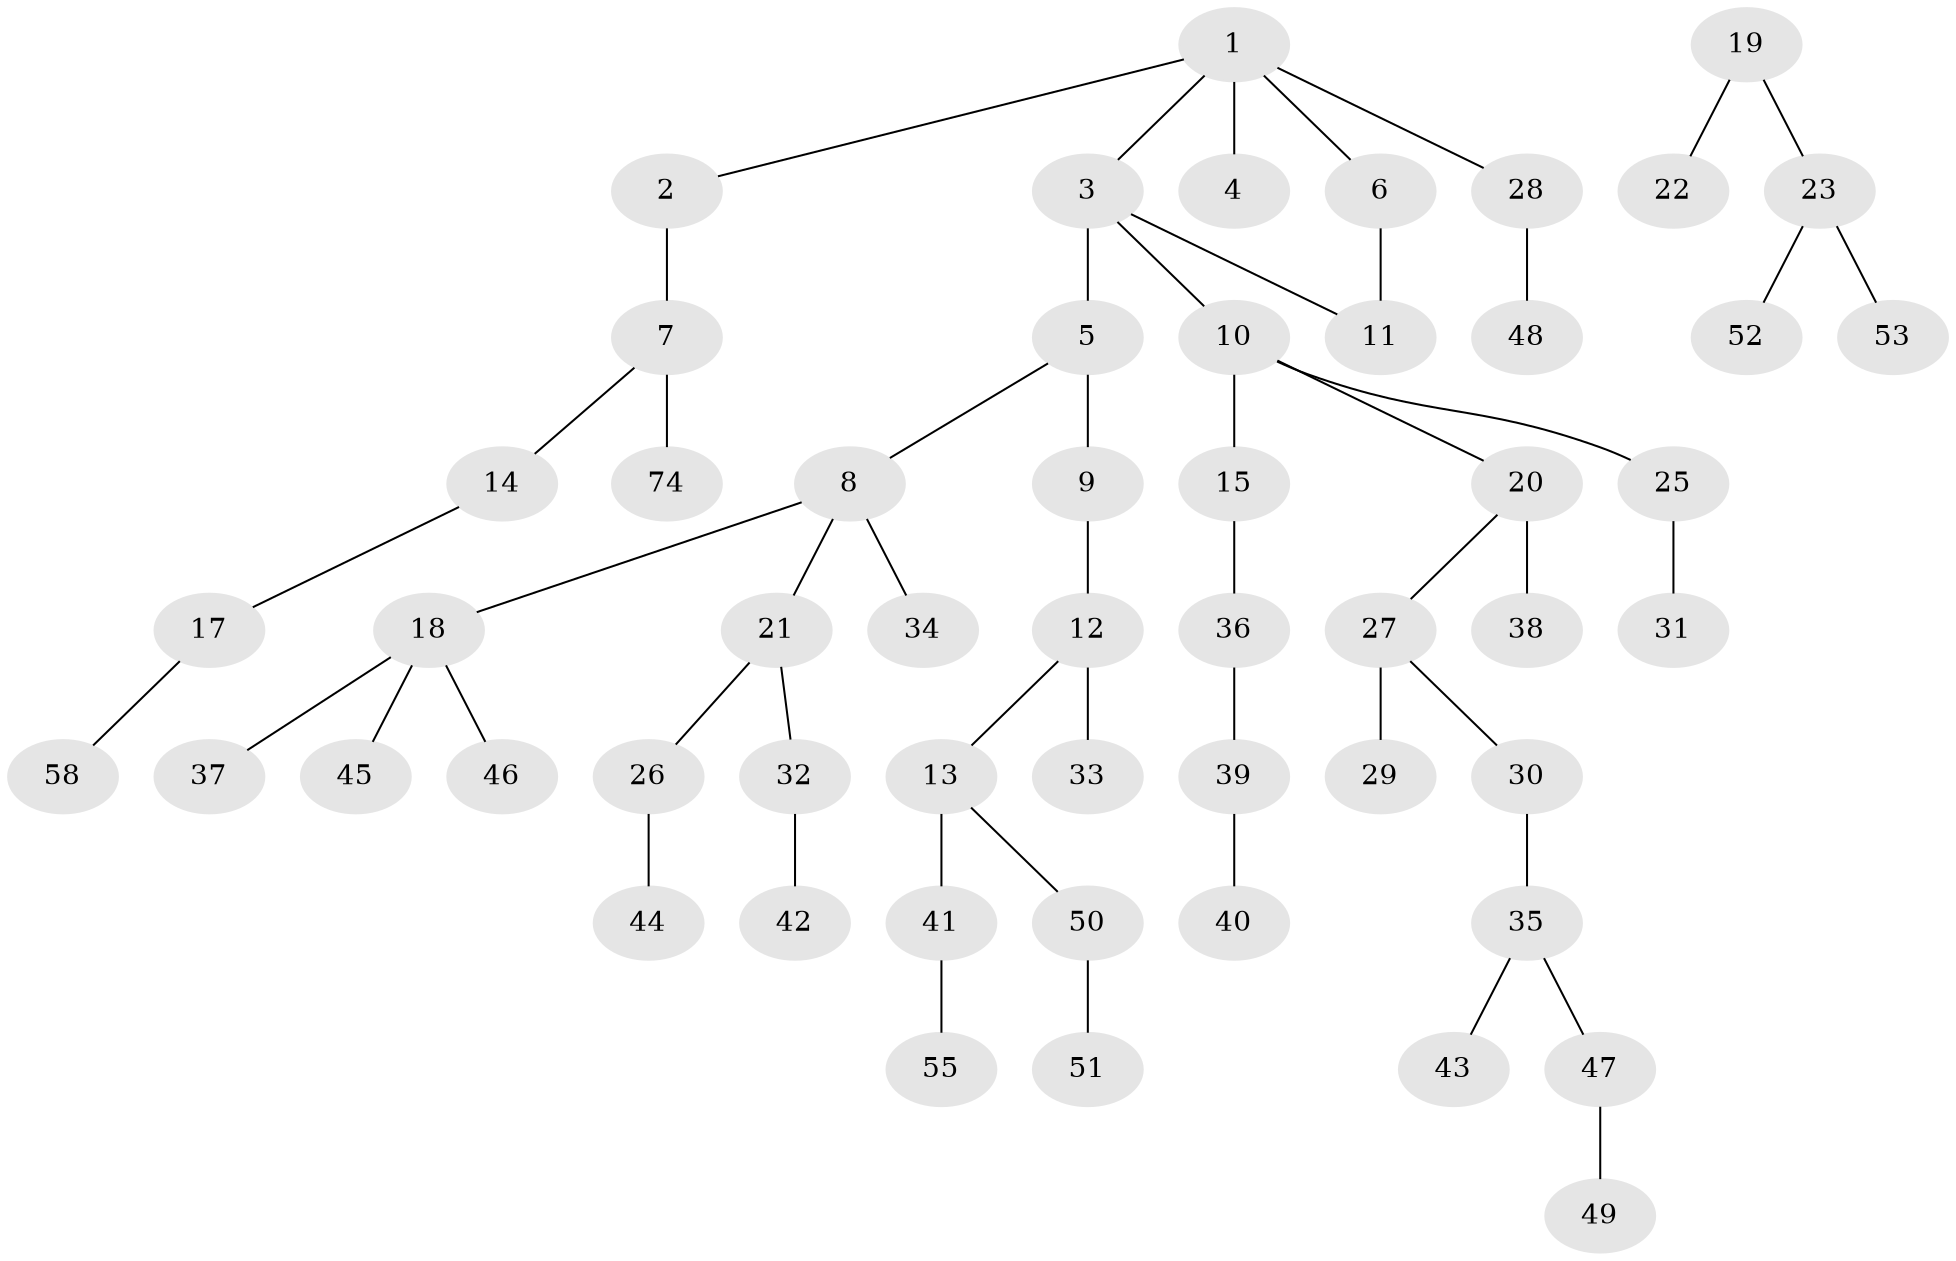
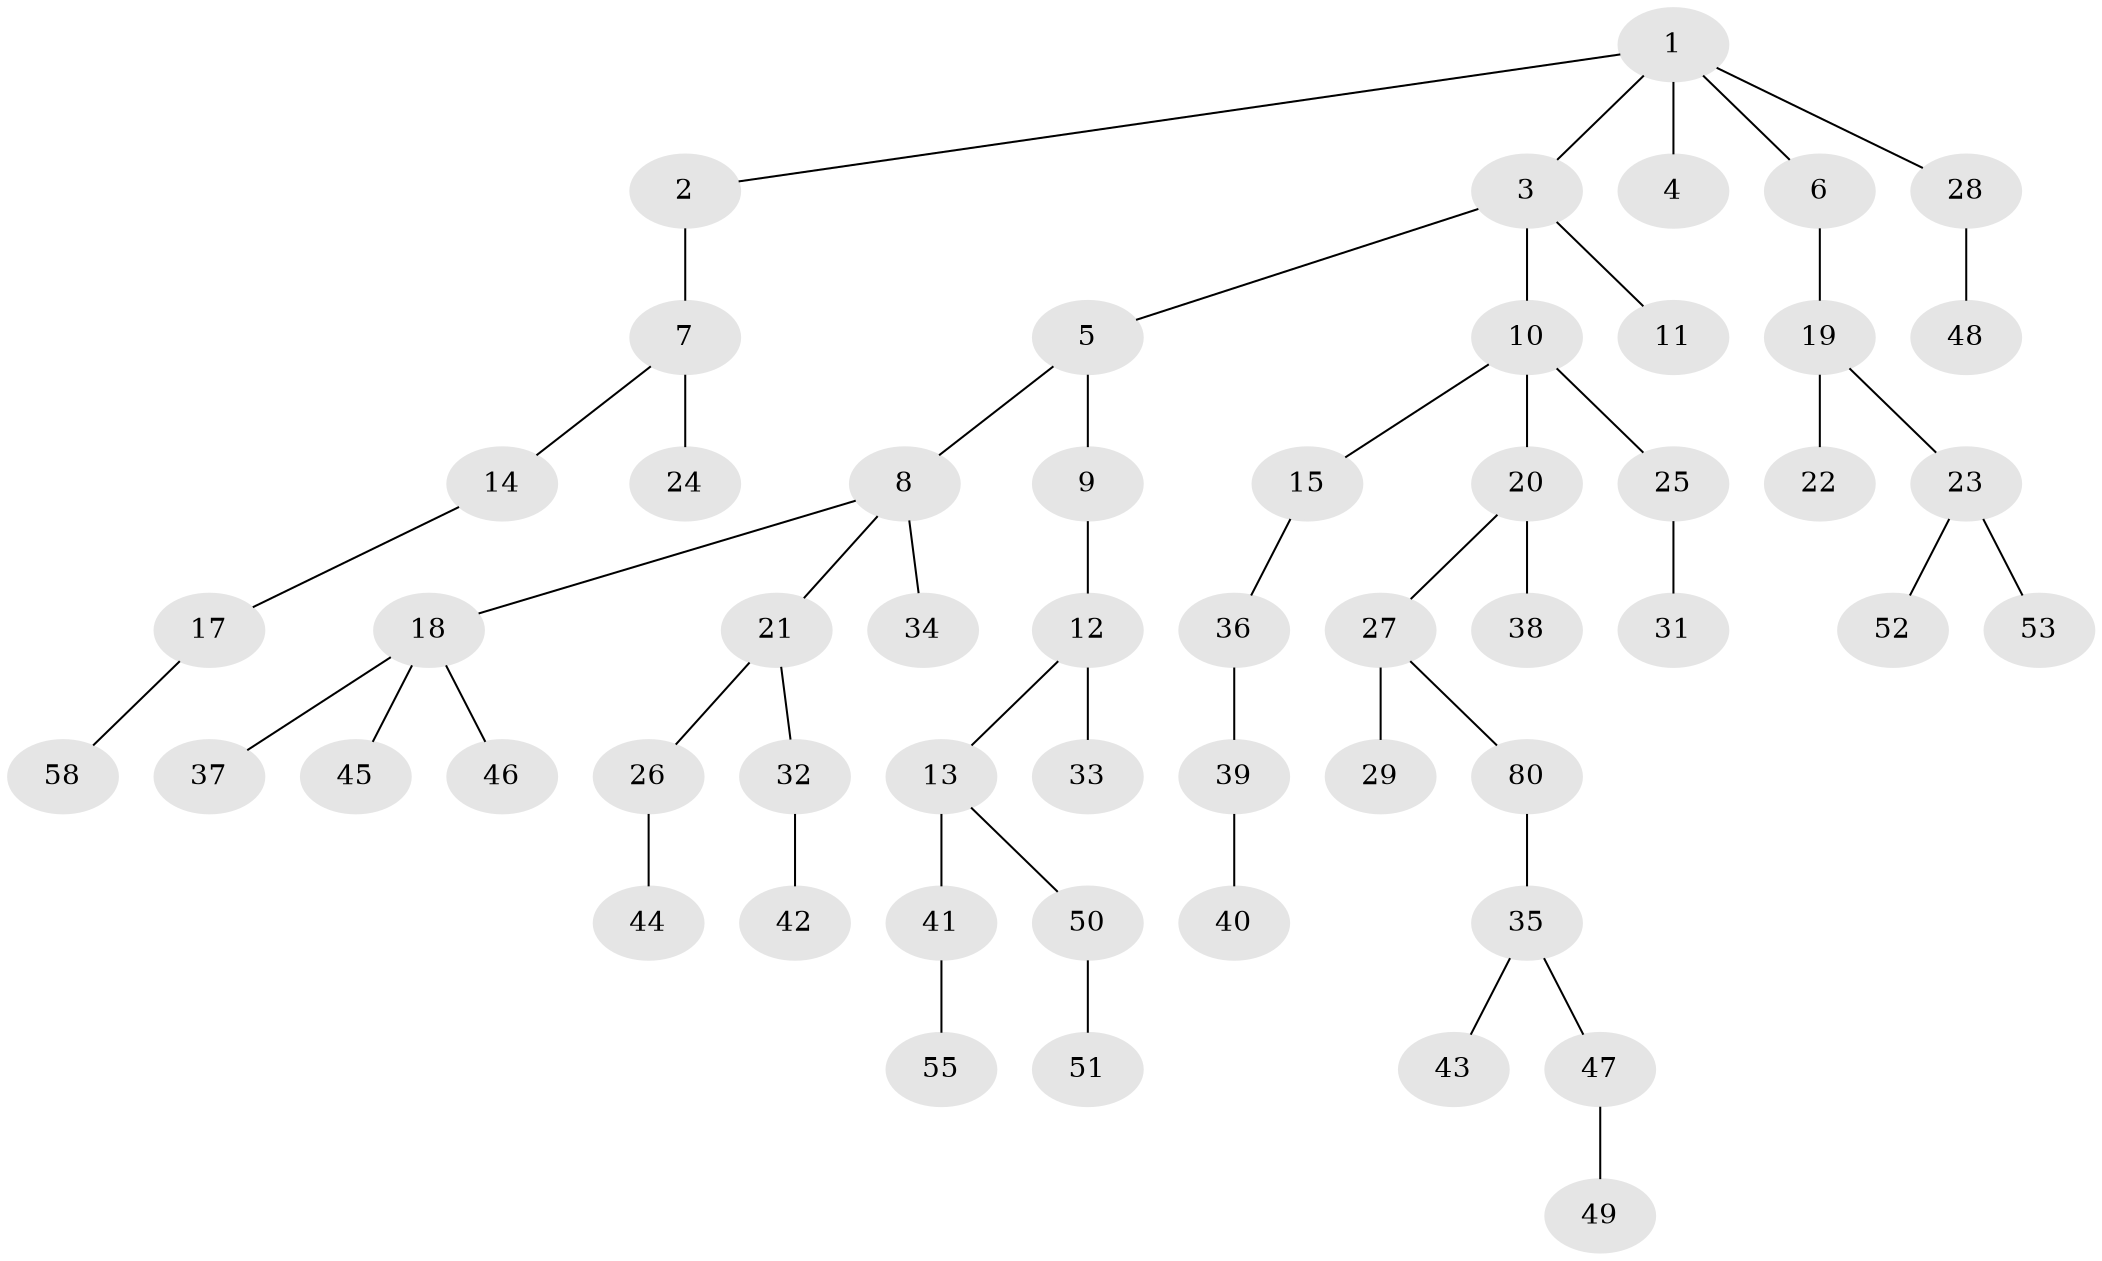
edge "6" -- "11": now "6" -- "19"
node "74": label "74" -> "24"
node "30": label "30" -> "80"
